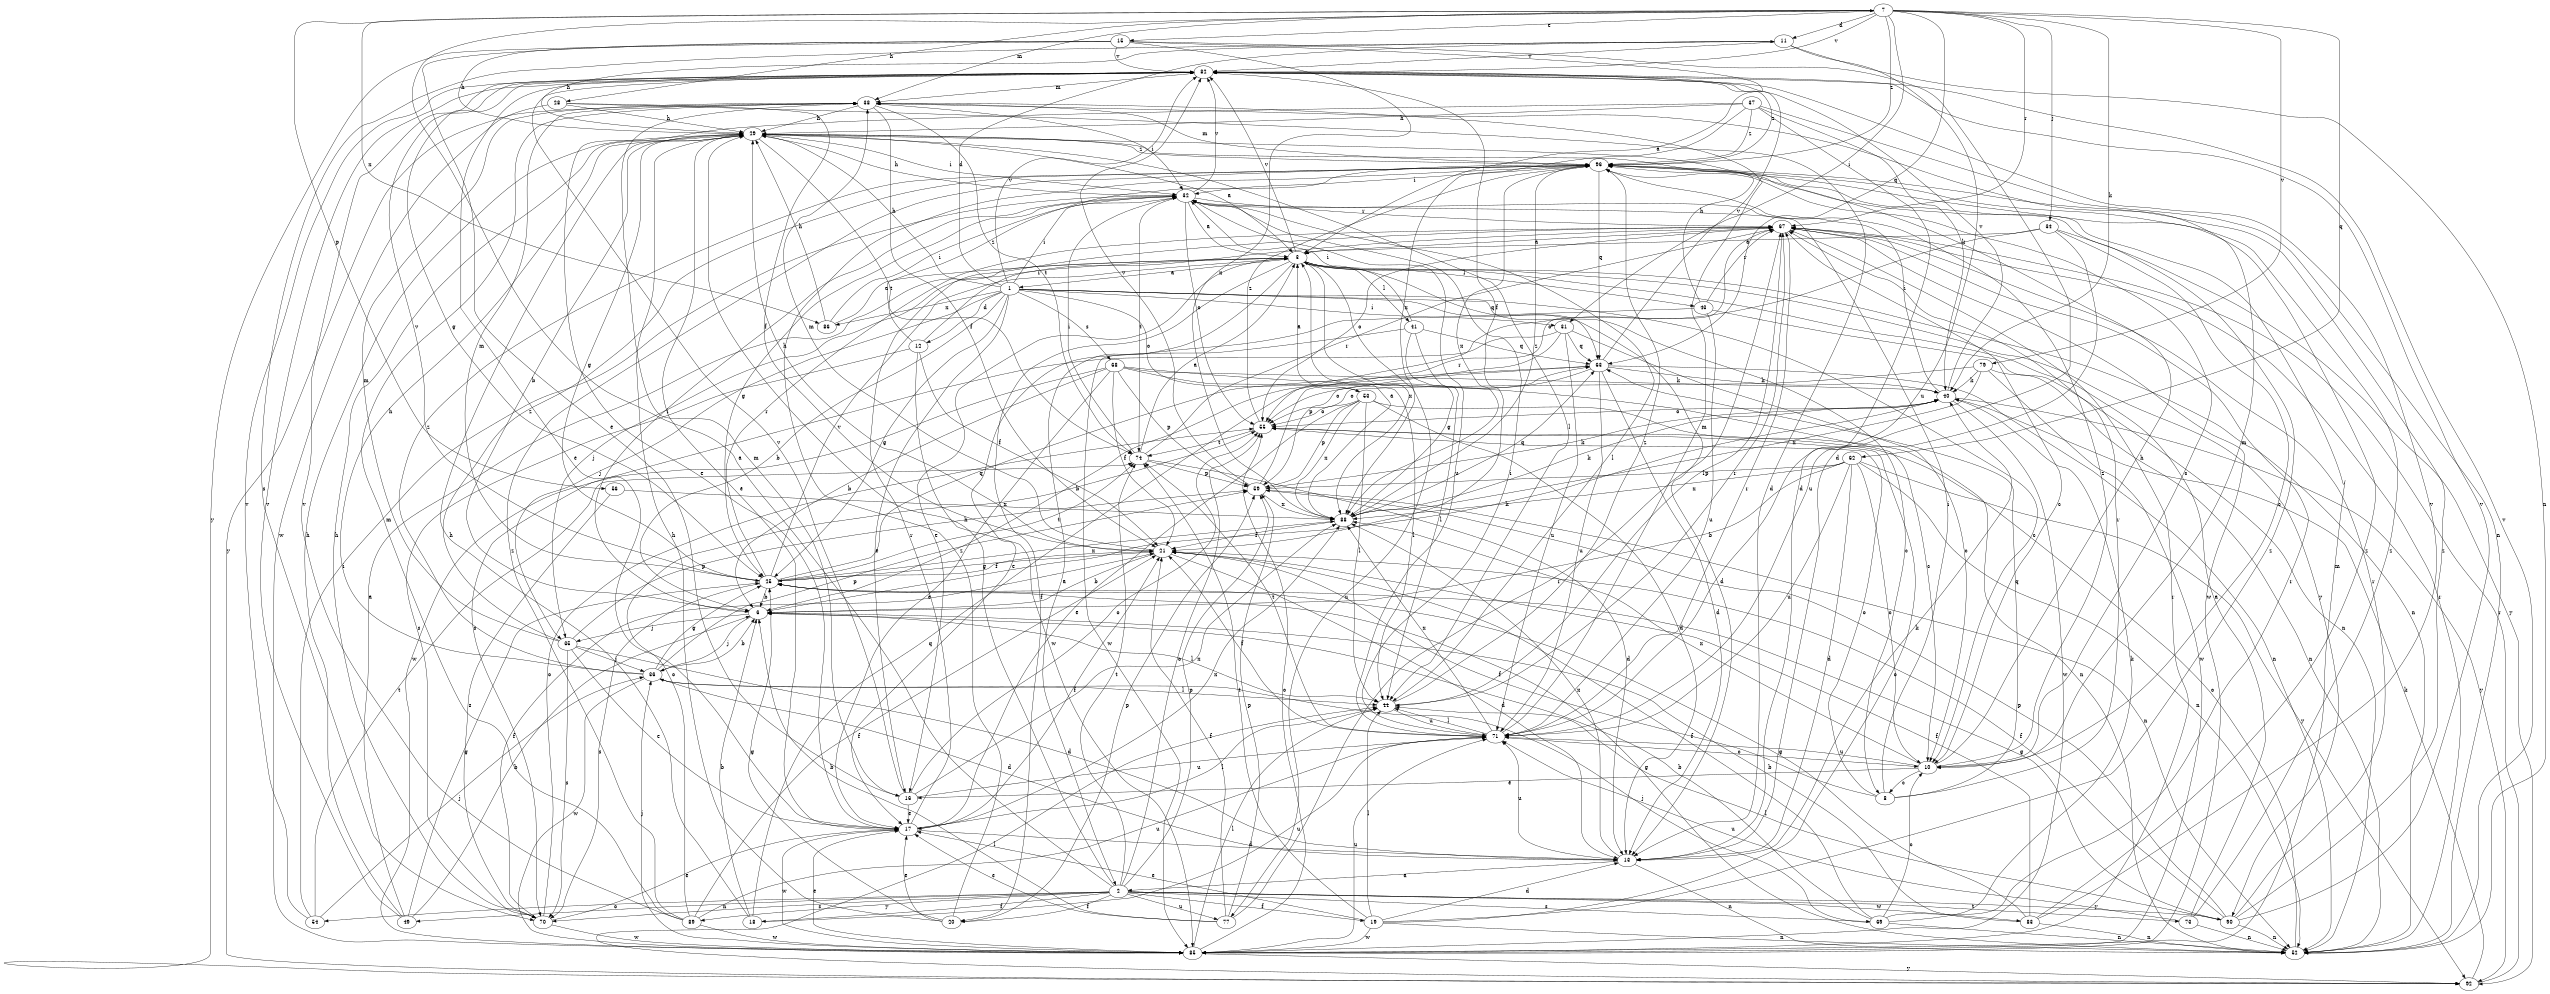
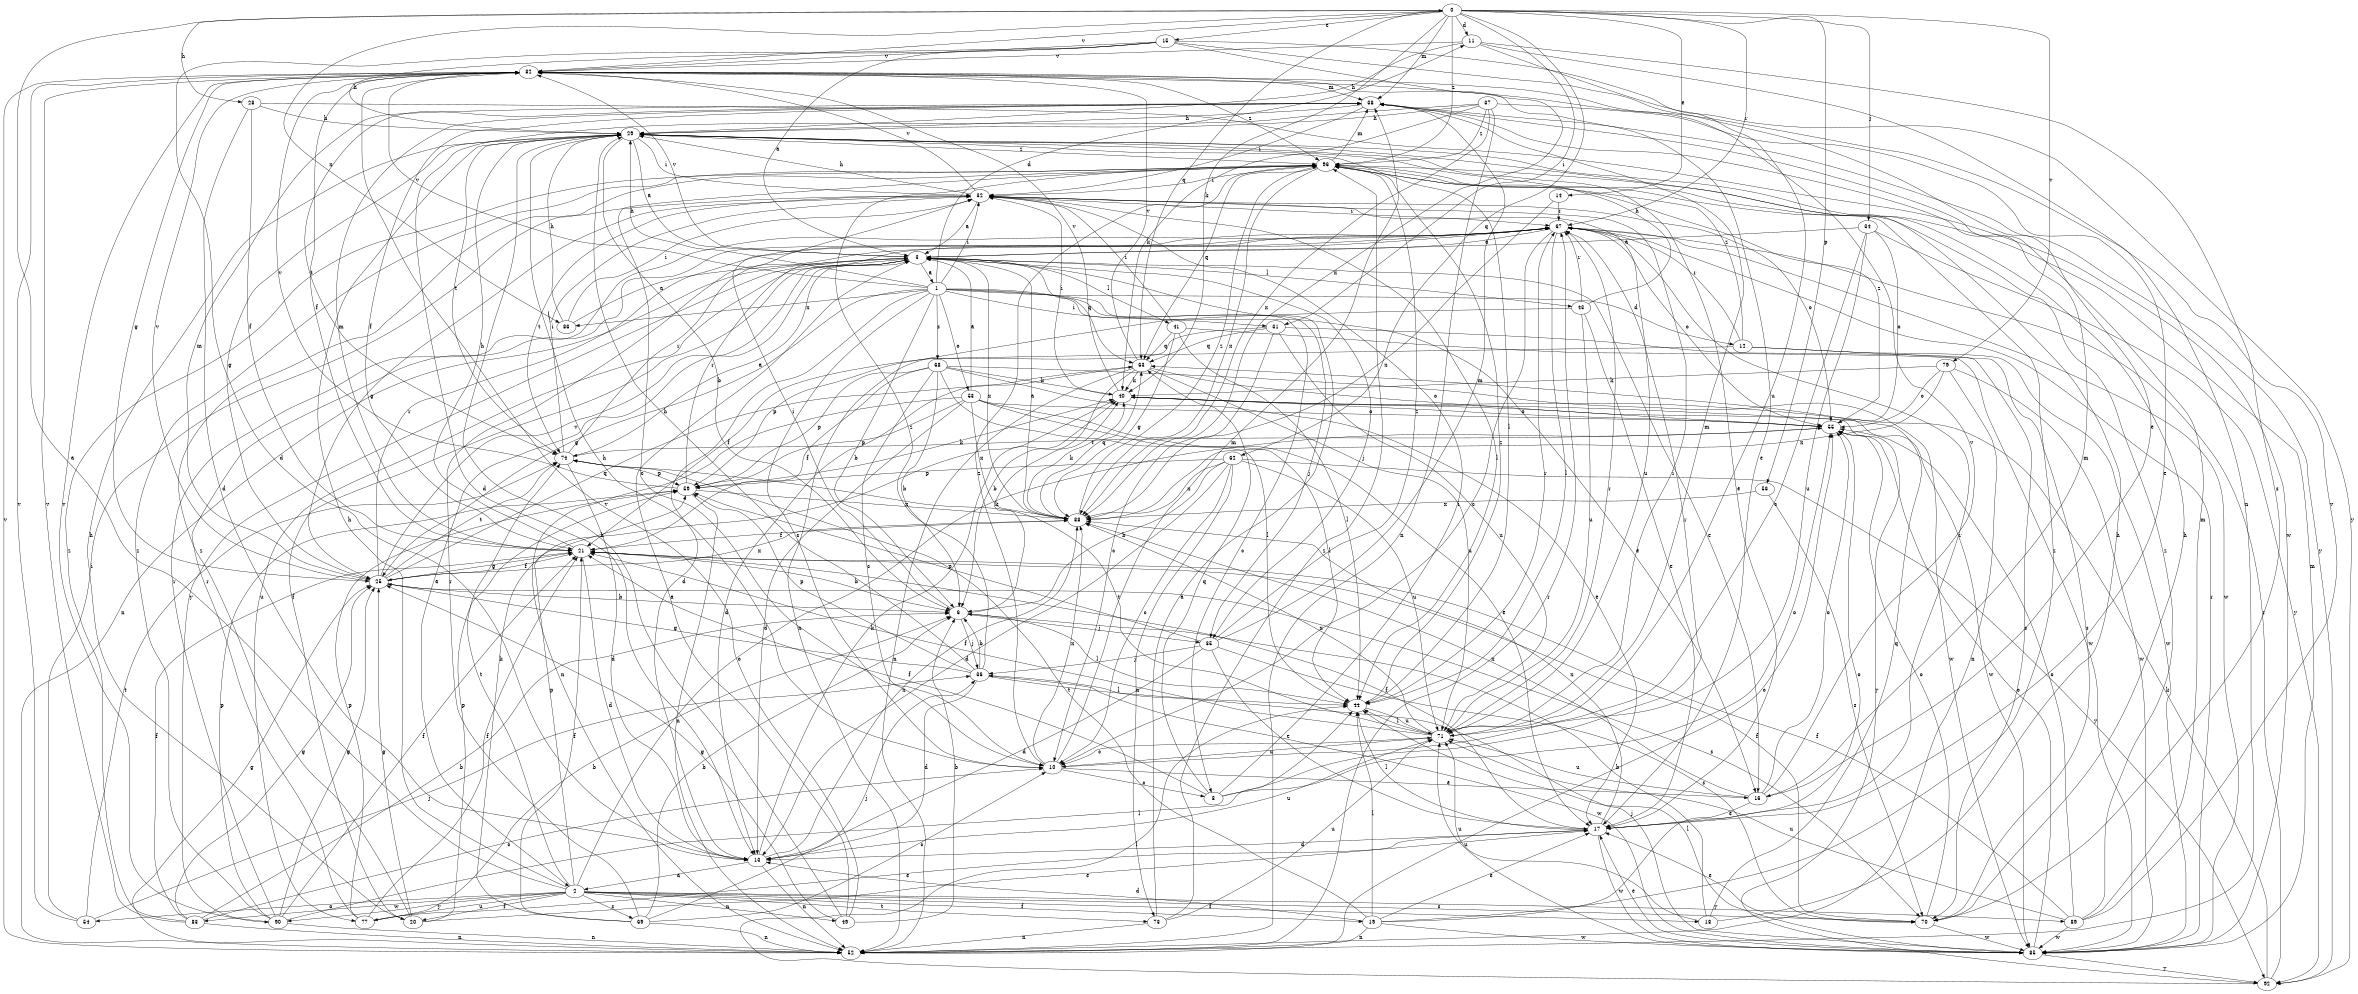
node "7": label "7" -> "0"
node "14": added
edge "62" -> "52": now "62" -> "73"
edge "83" -> "10": added, label "c"
